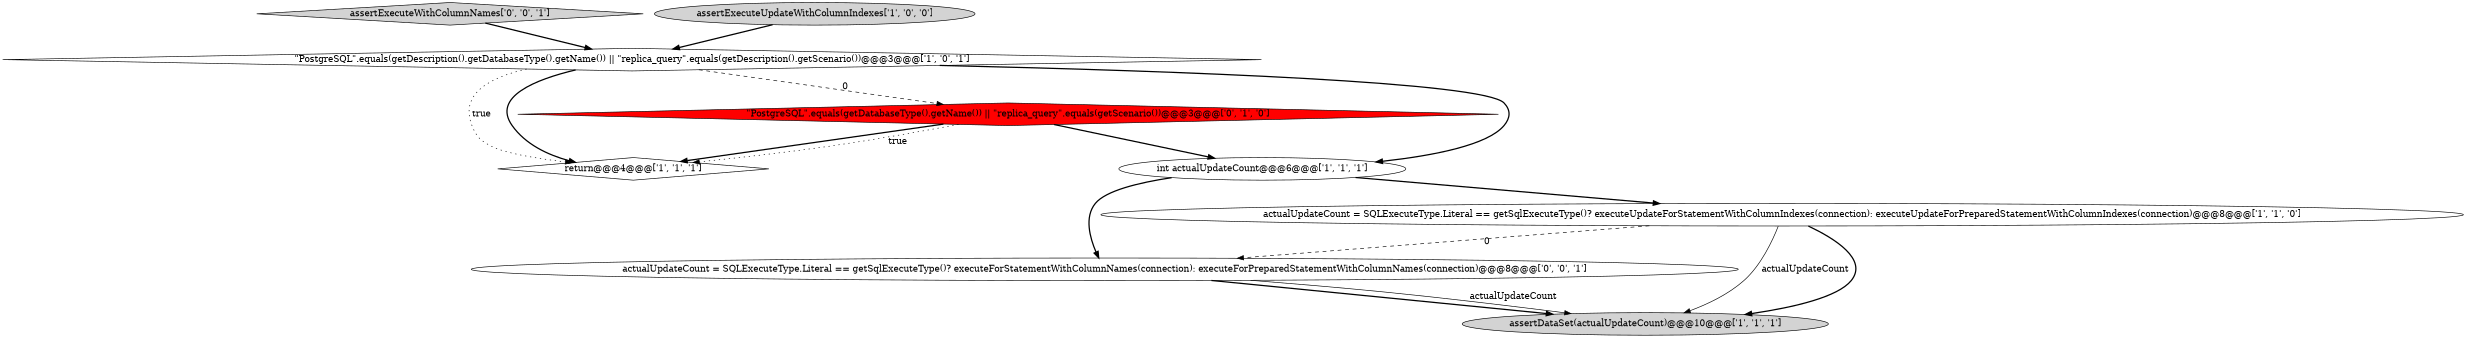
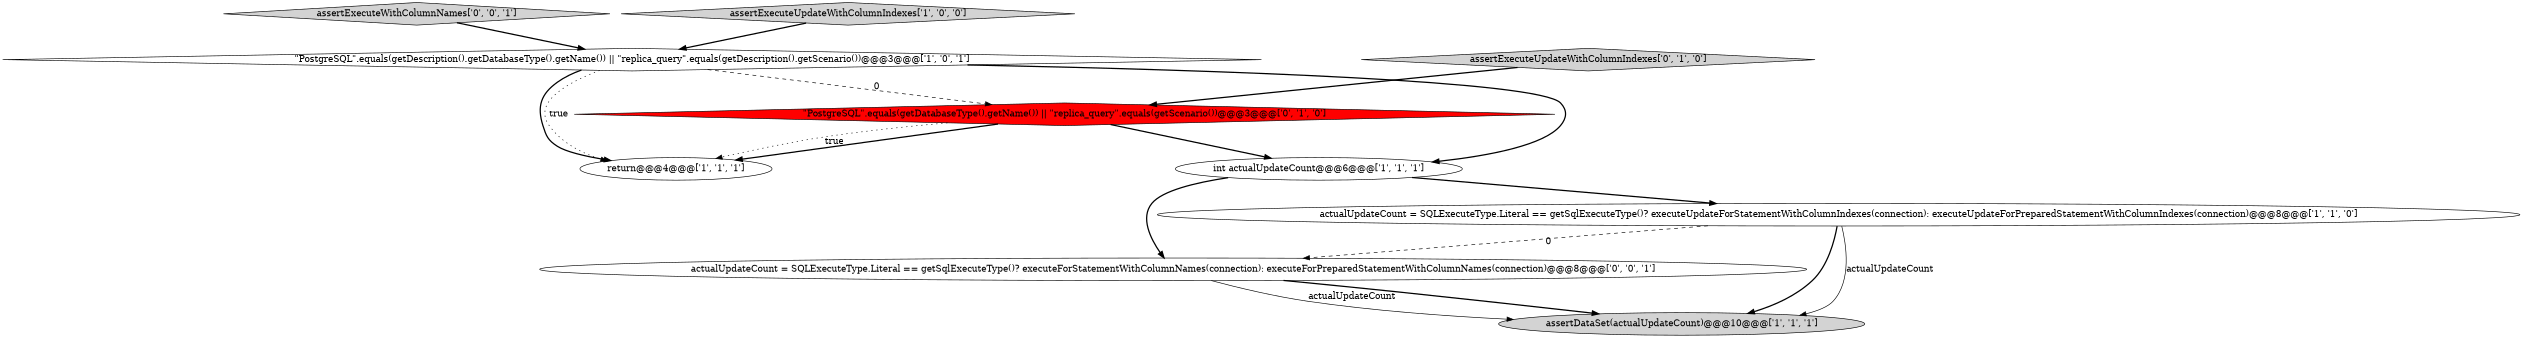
node "assertExecuteUpdateWithColumnIndexes['1', '0', '0']": shape ellipse -> diamond
node "assertExecuteUpdateWithColumnIndexes['0', '1', '0']": added
node "return@@@4@@@['1', '1', '1']": shape diamond -> ellipse
